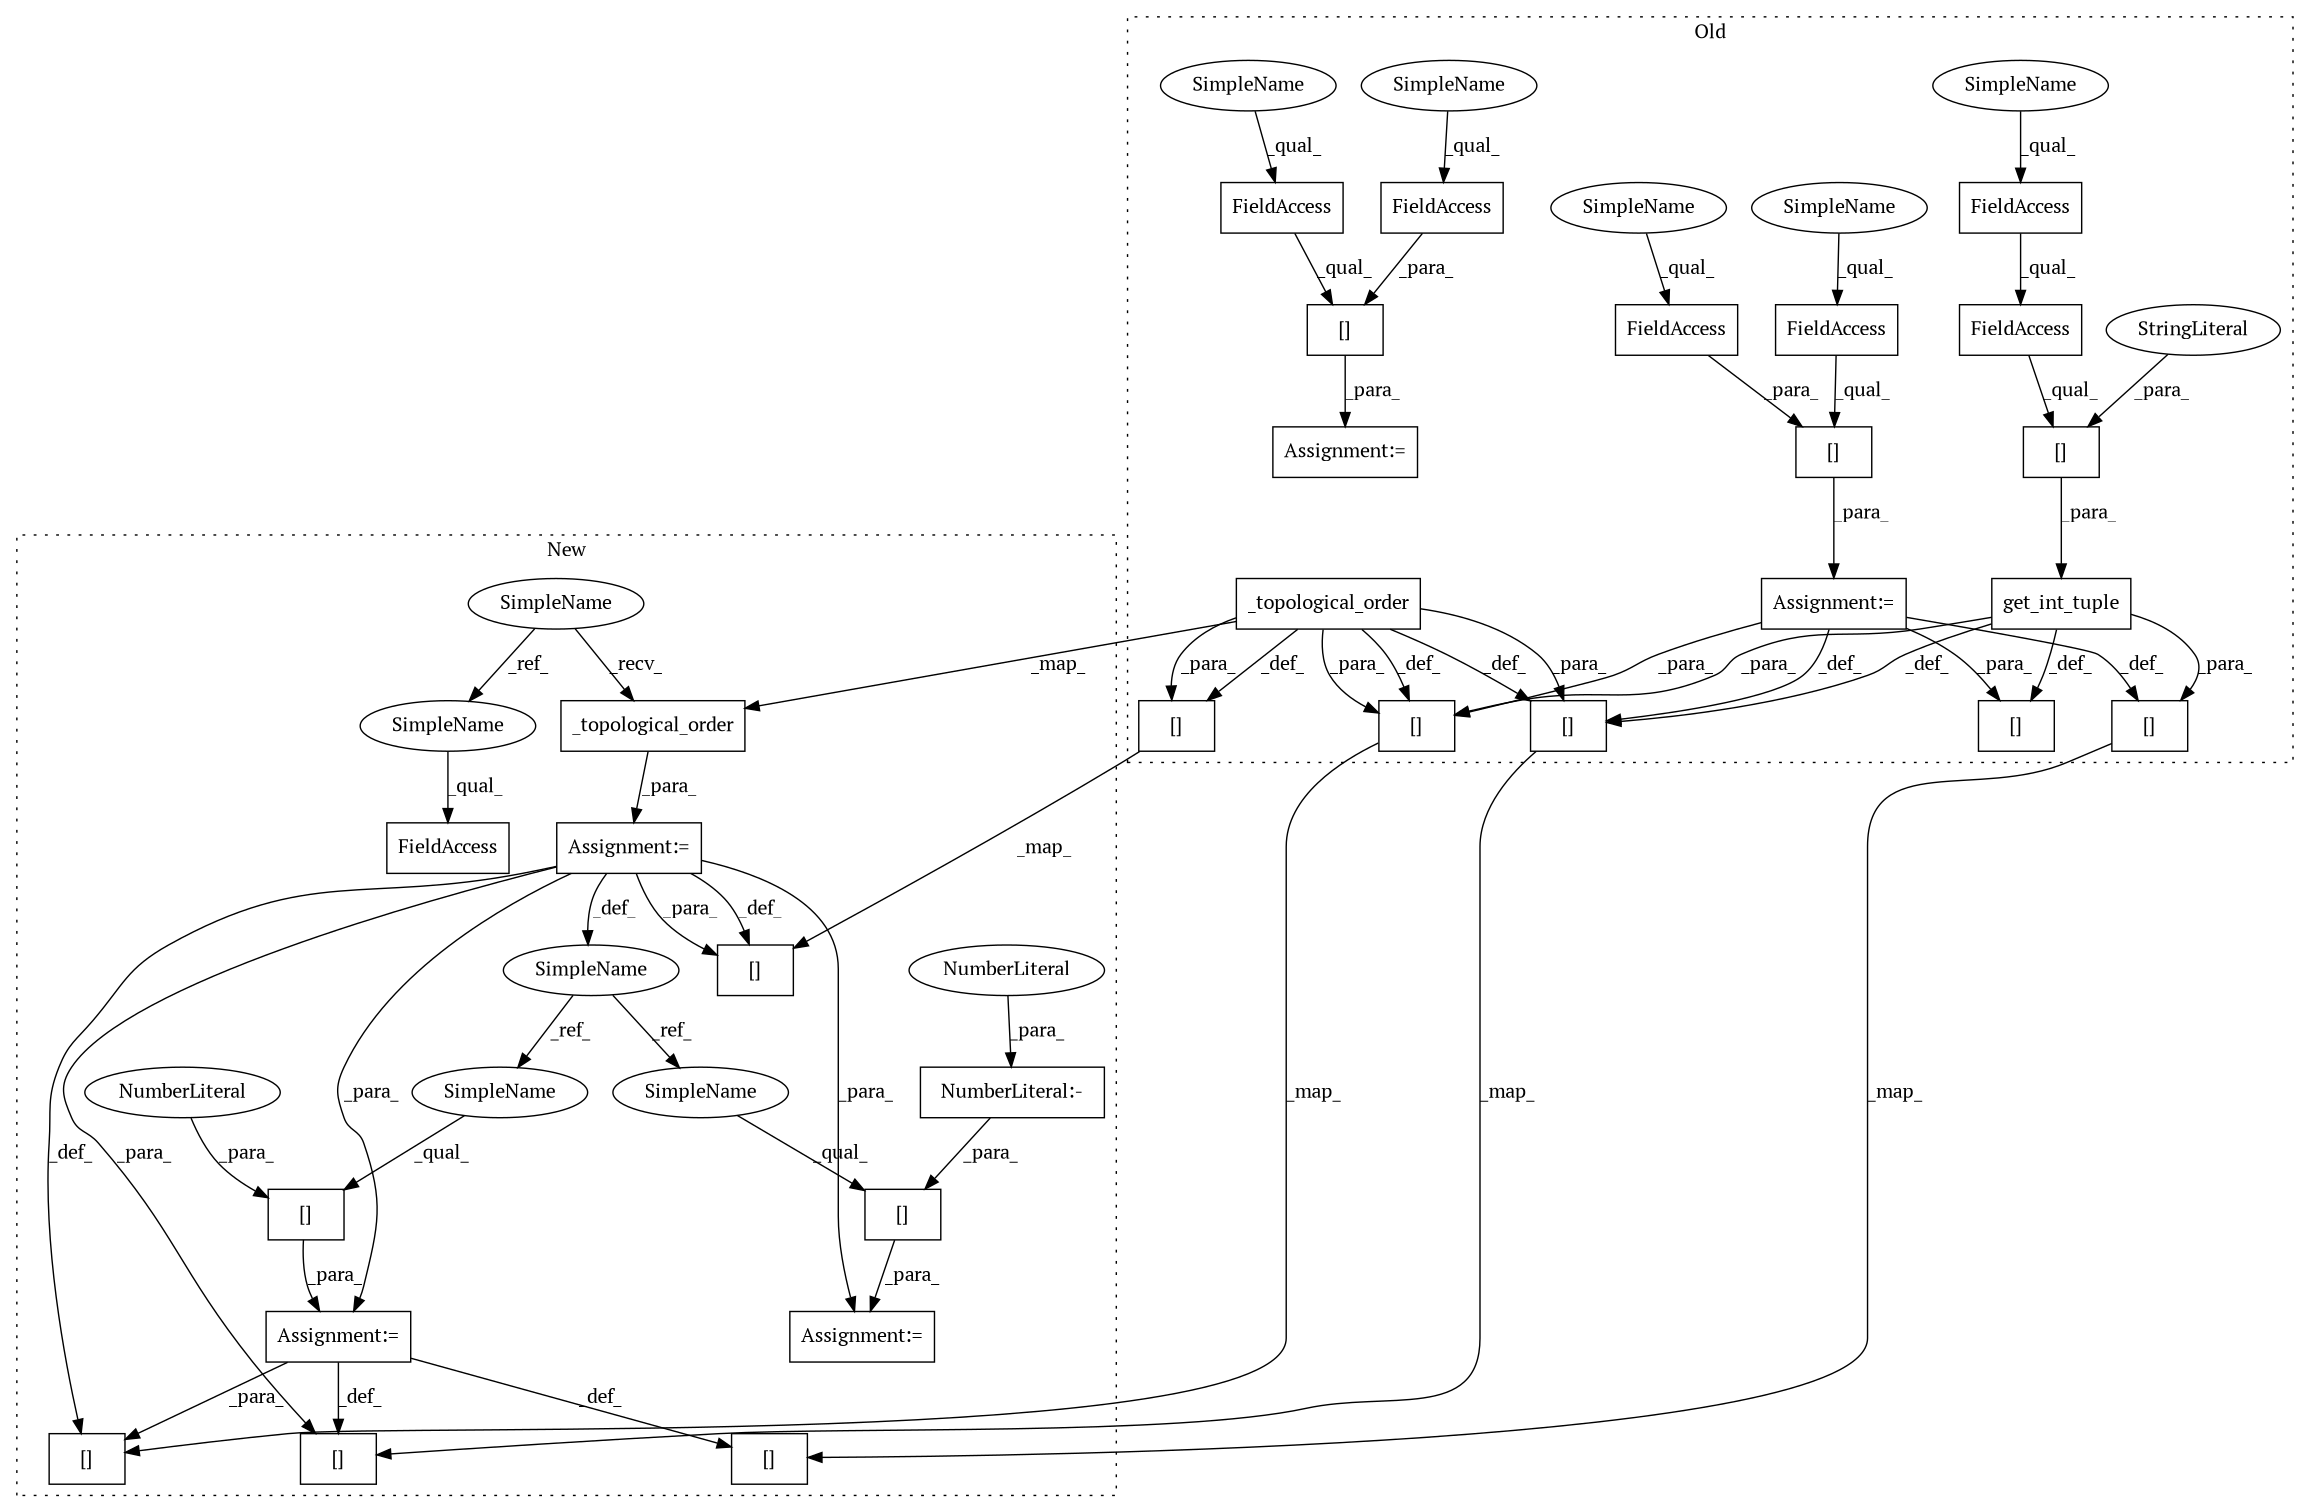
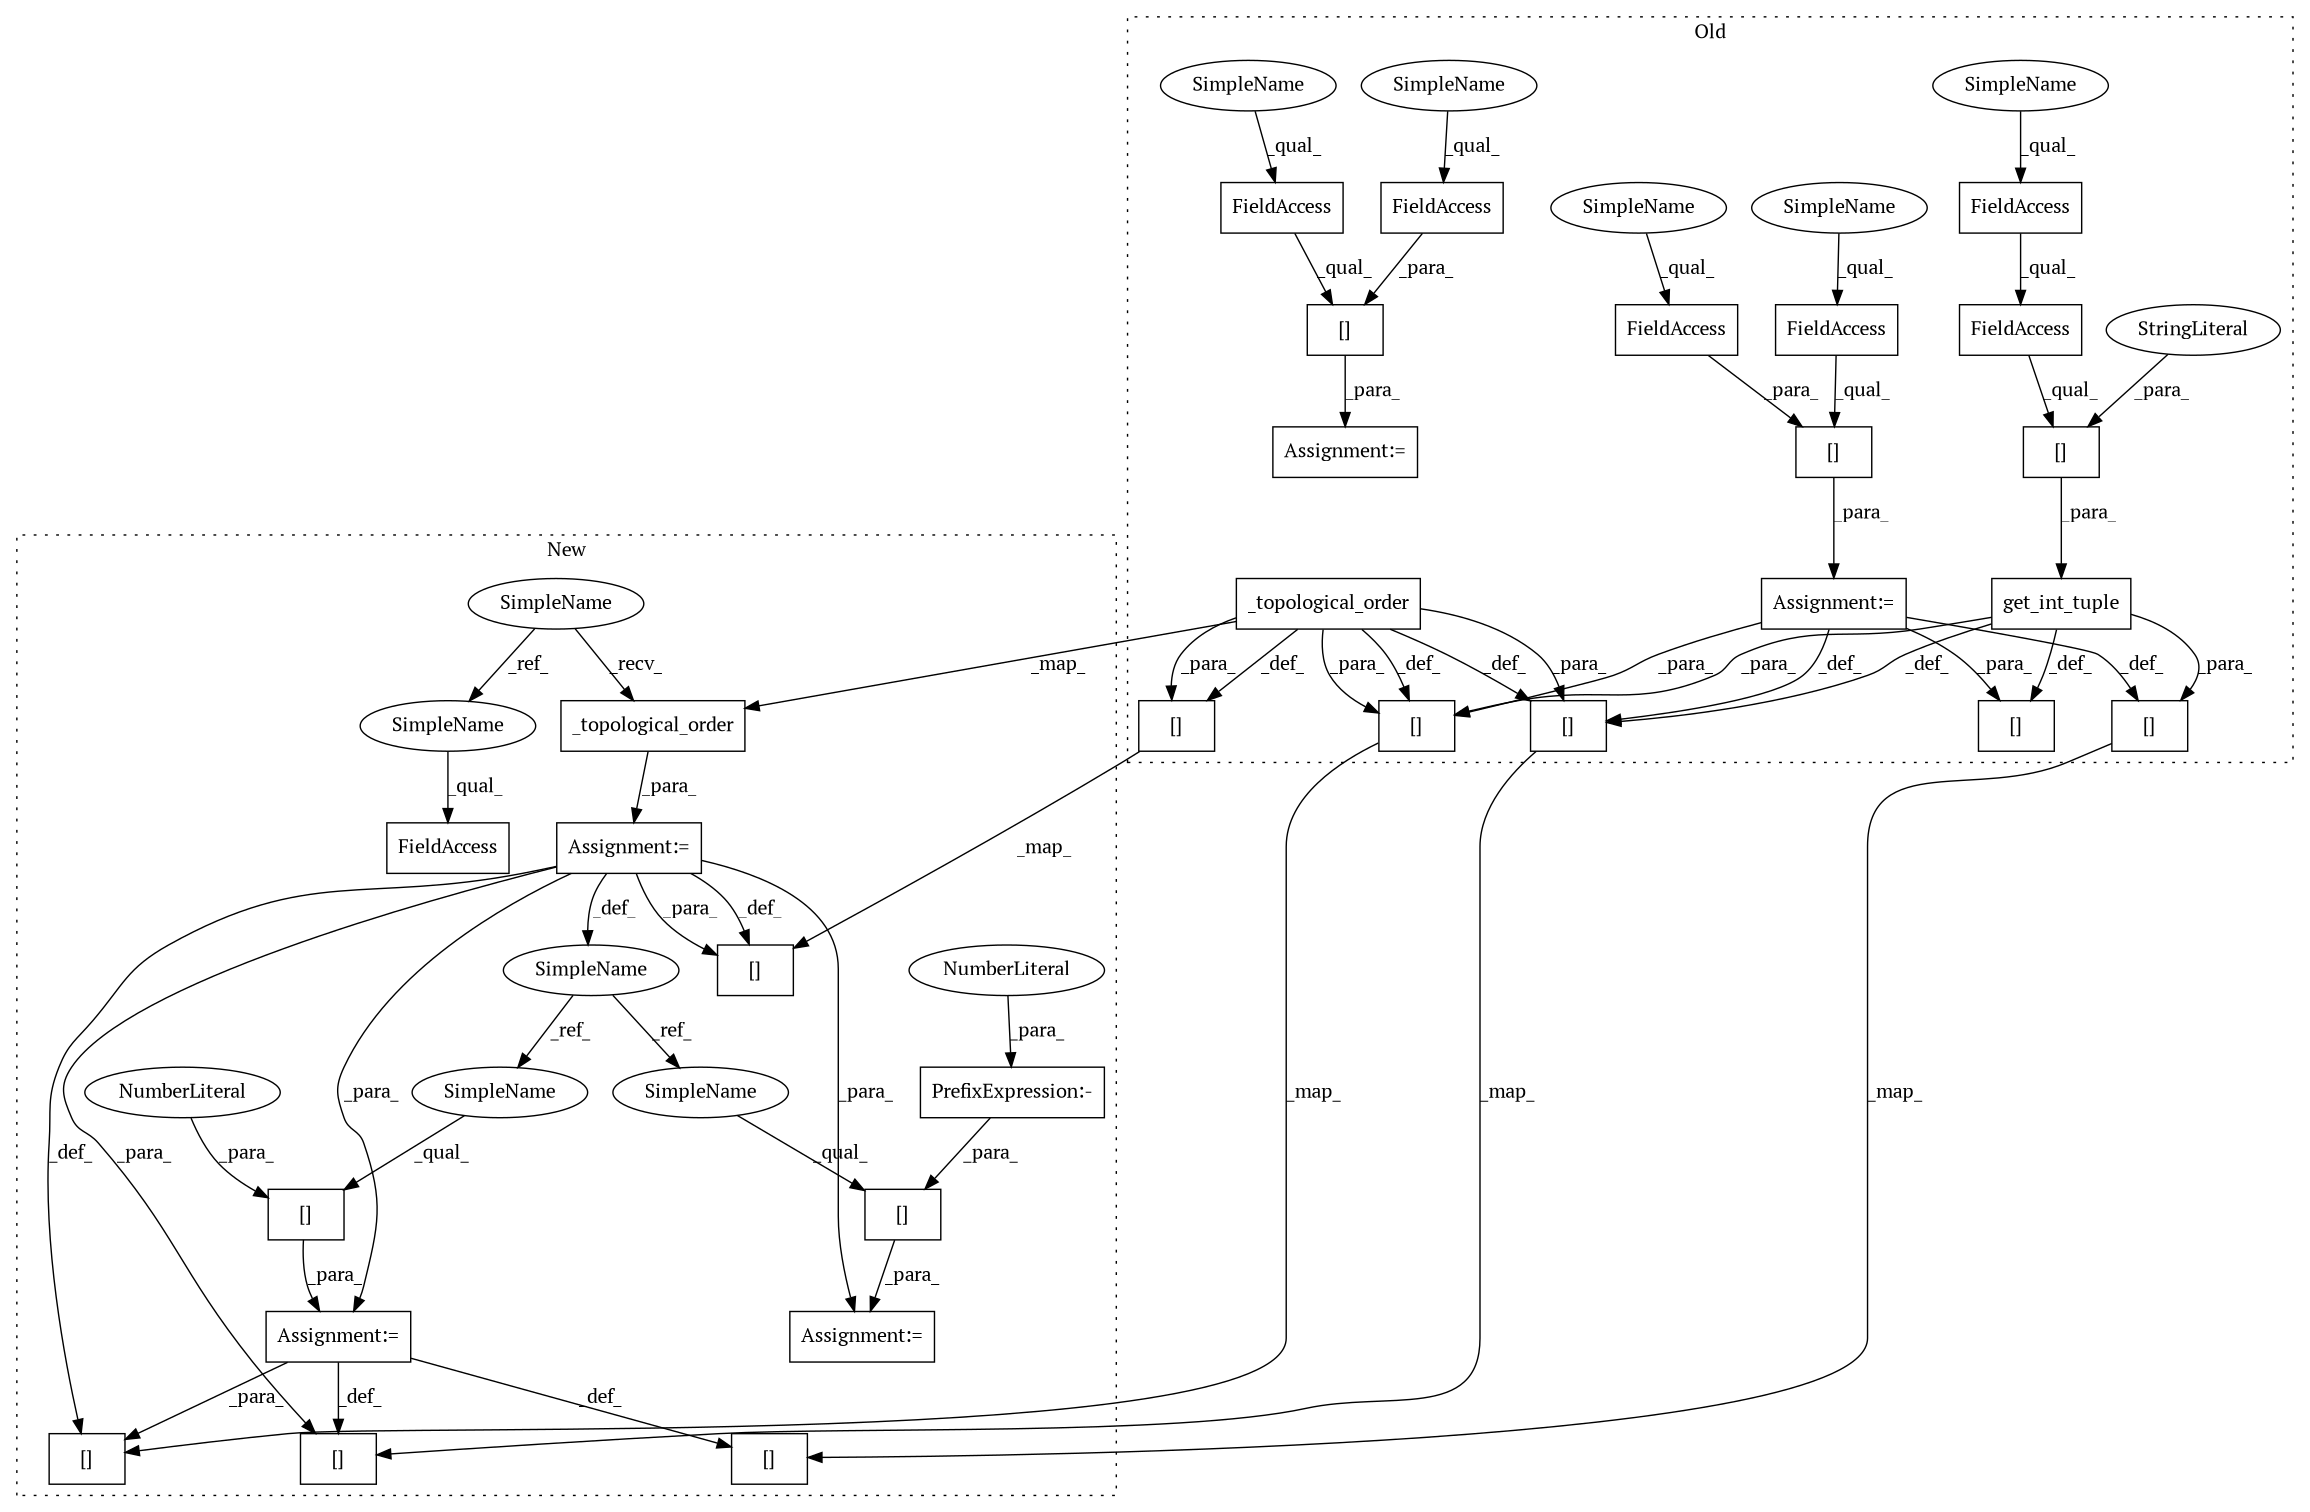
node "NumberLiteral:-": label "NumberLiteral:-" -> "PrefixExpression:-"
